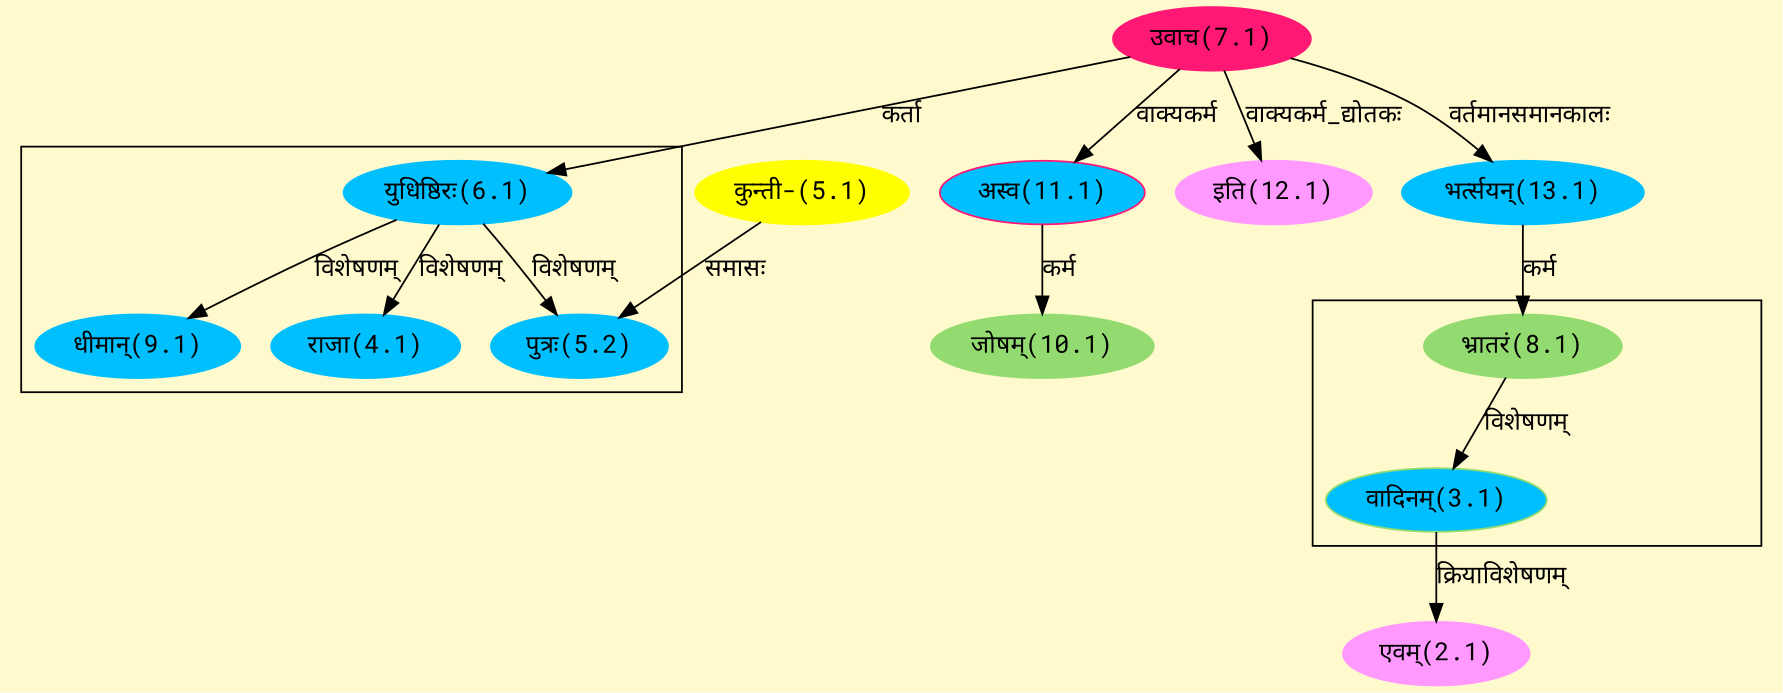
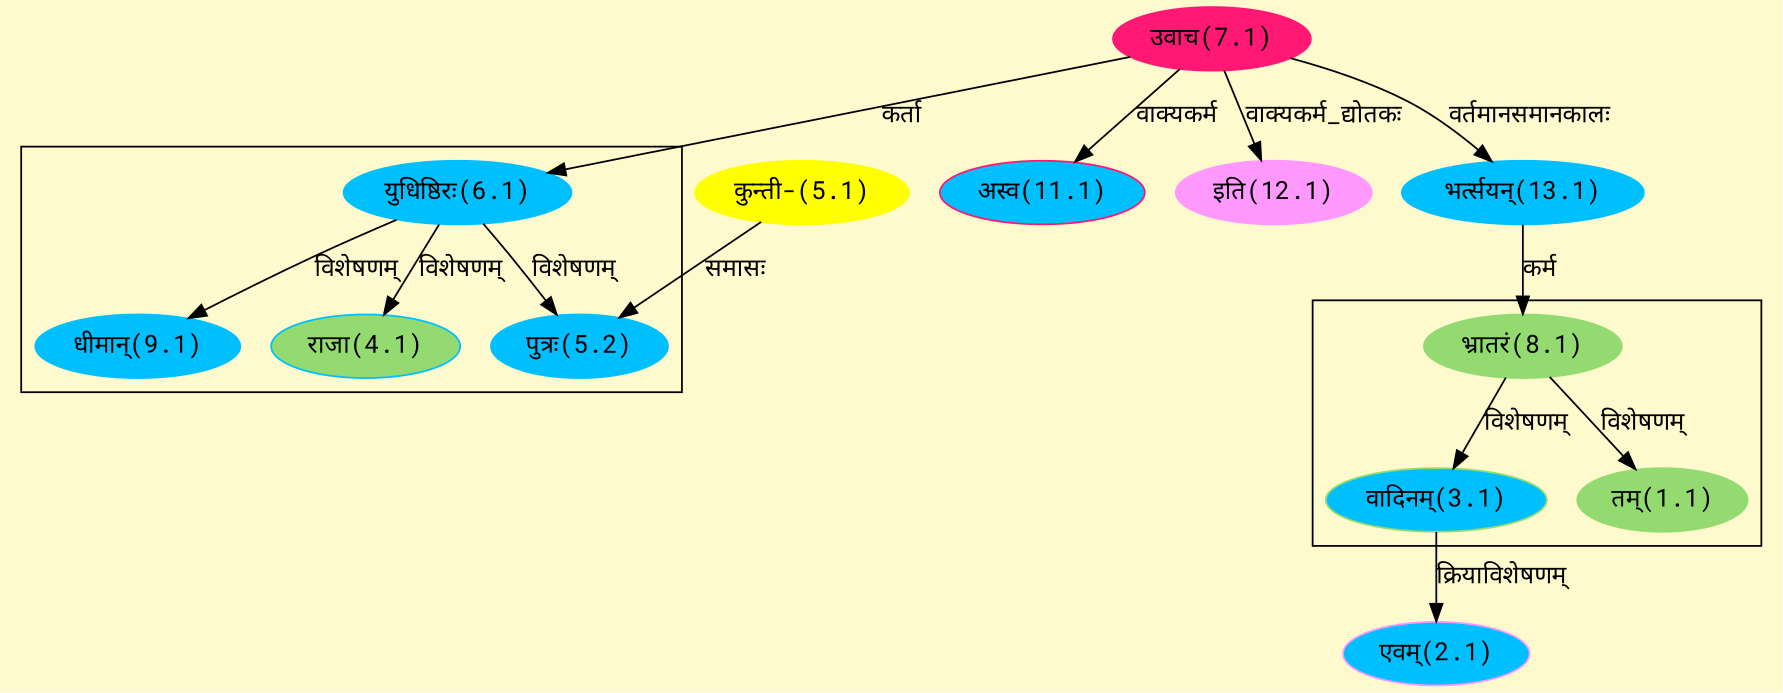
node "राजा(4.1)": fillcolor #00bfff -> #93db70
node "जोषम्(10.1)": removed
node "तम्(1.1)": added
node "एवम्(2.1)": fillcolor #ff99ff -> #00bfff
